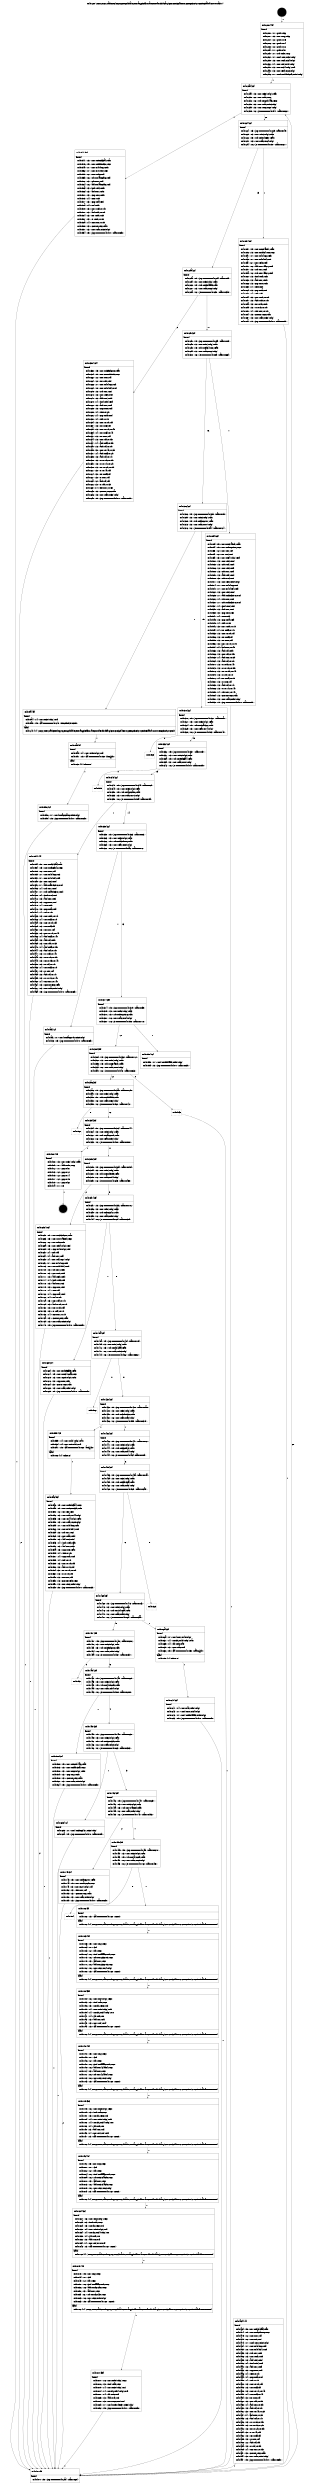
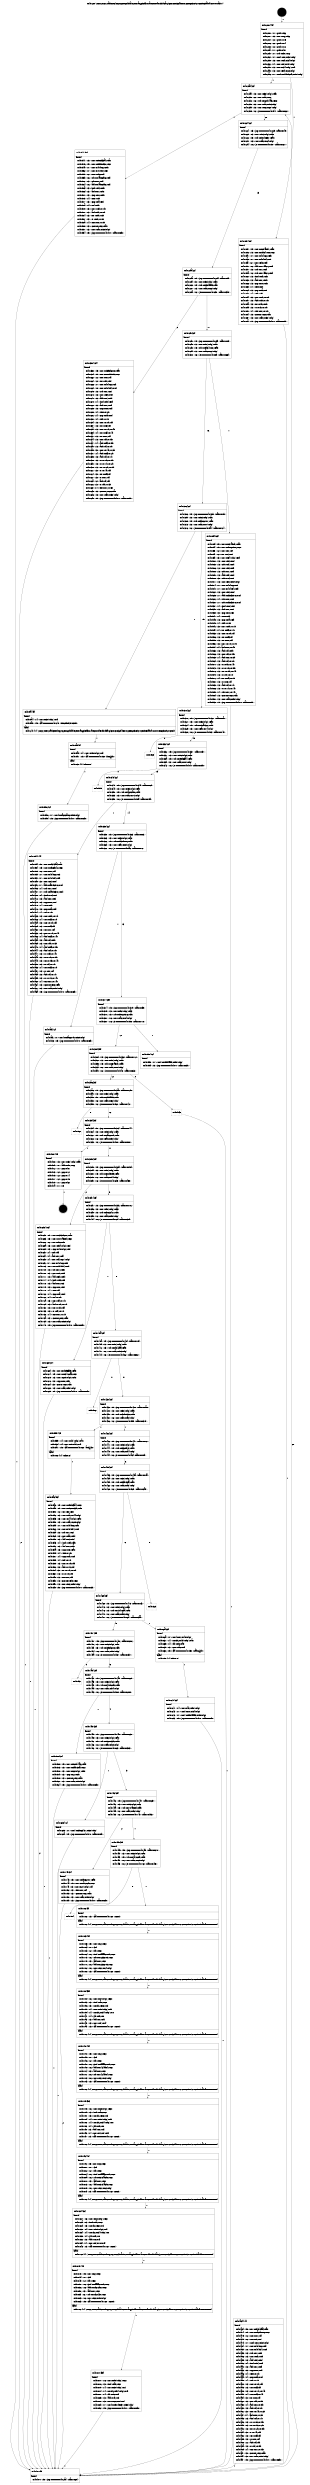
edge "0x4012c4 [22]" -> "0x401897 [88]": now "0x401280 [45]" -> "0x401897 [88]"
